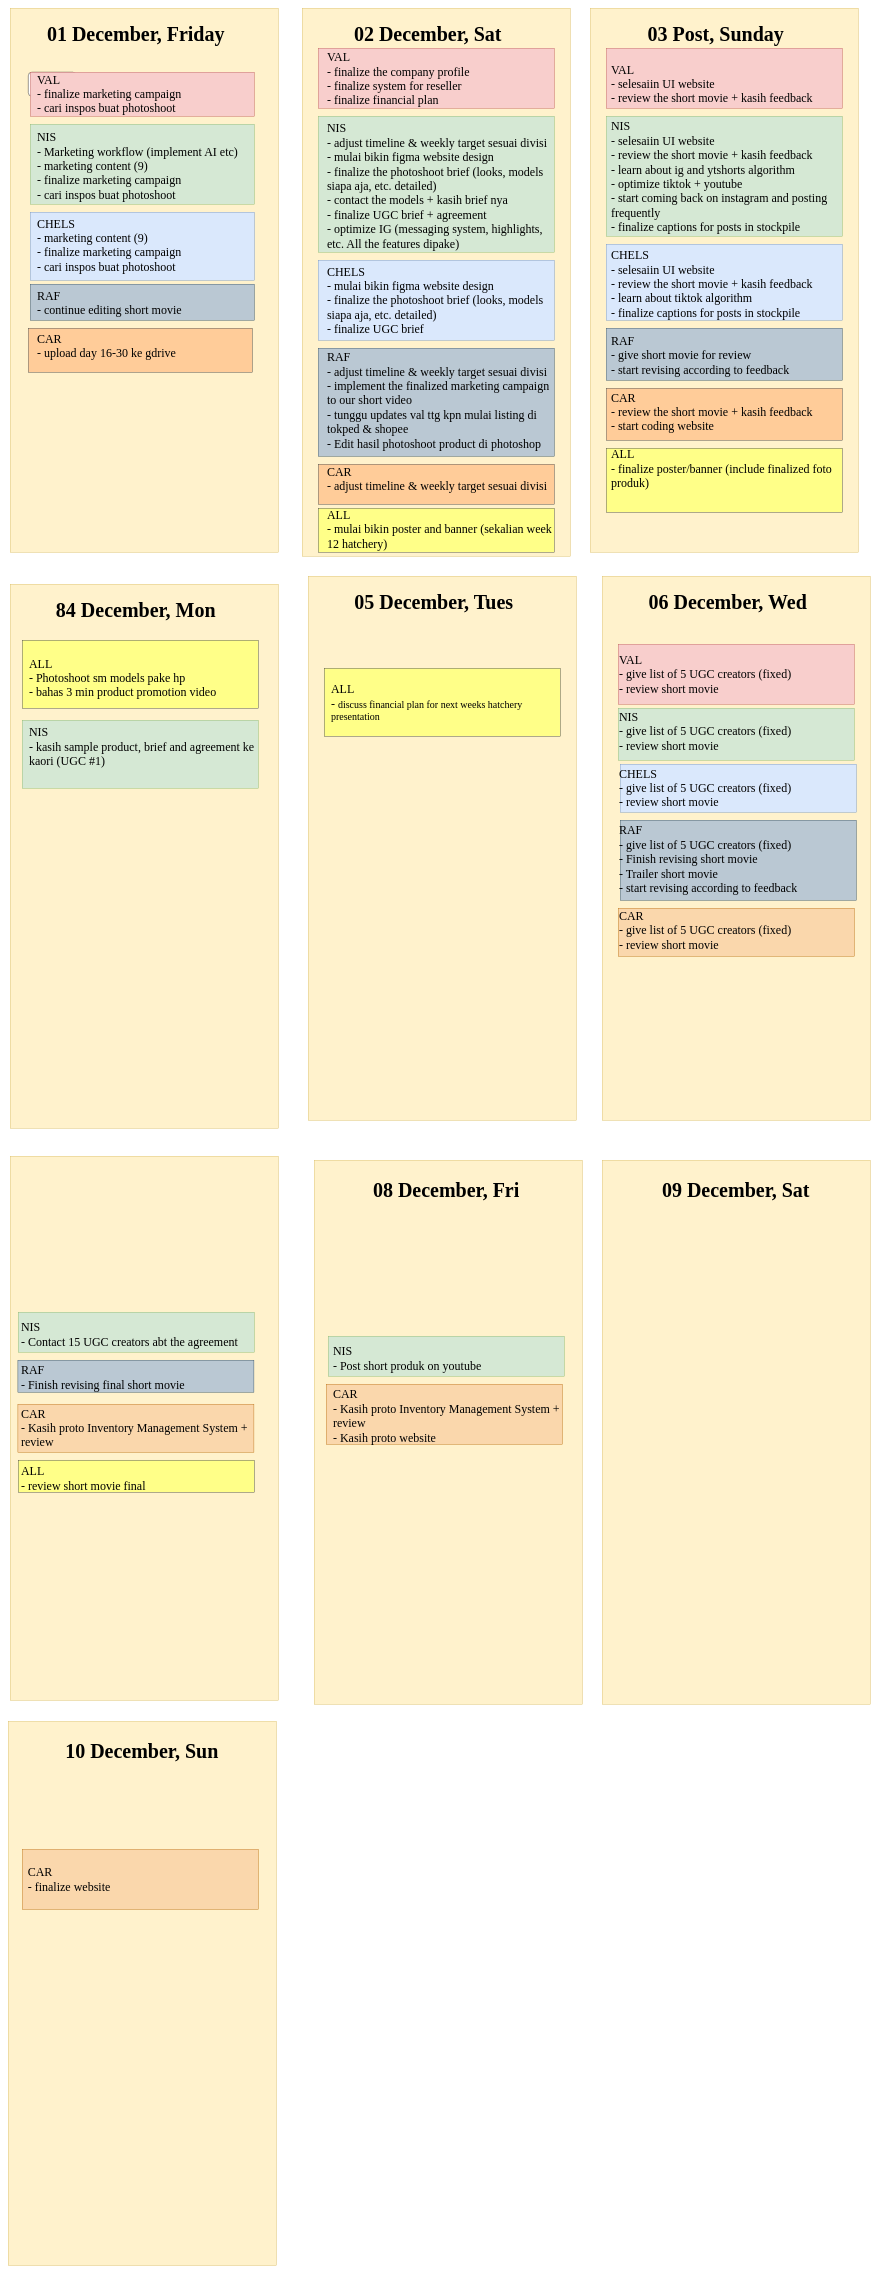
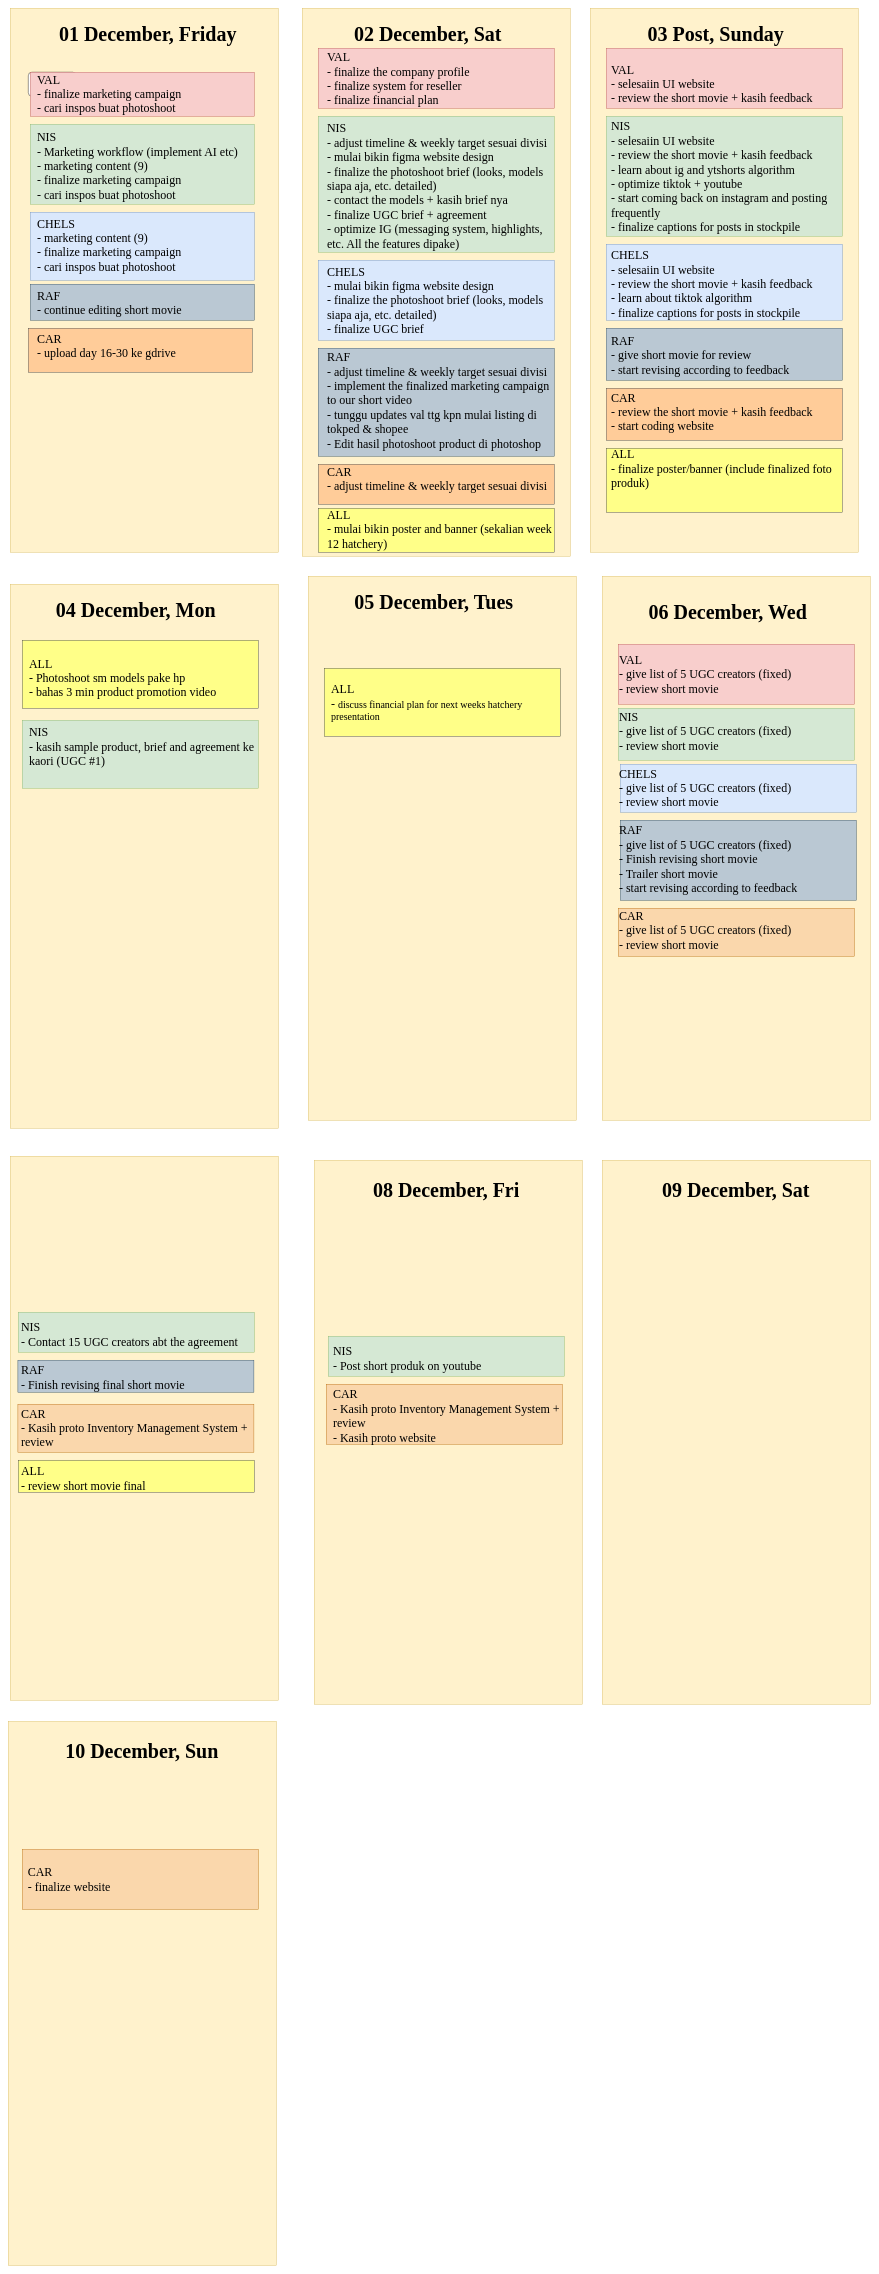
node "01 December, Friday": moved (136, 34) -> (148, 34)
node "06 December, Wed": moved (728, 602) -> (728, 612)
node "84 December, Mon": label "84 December, Mon" -> "04 December, Mon"
